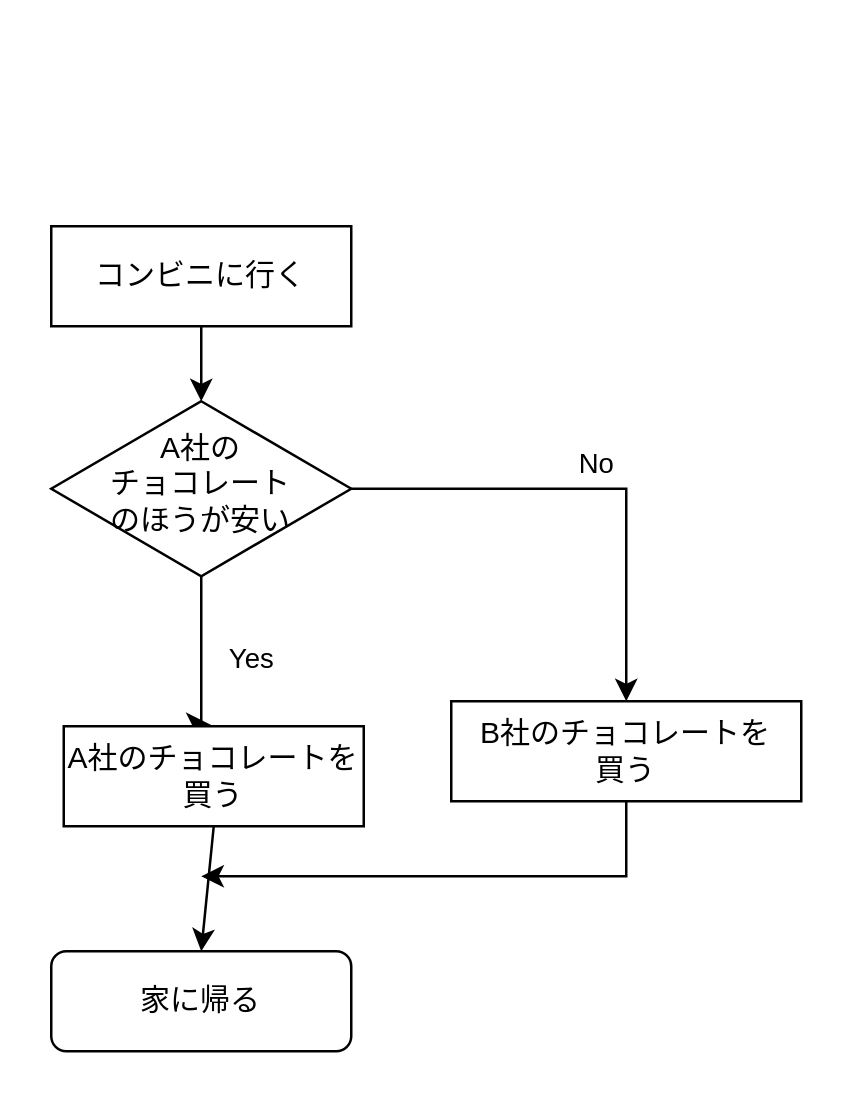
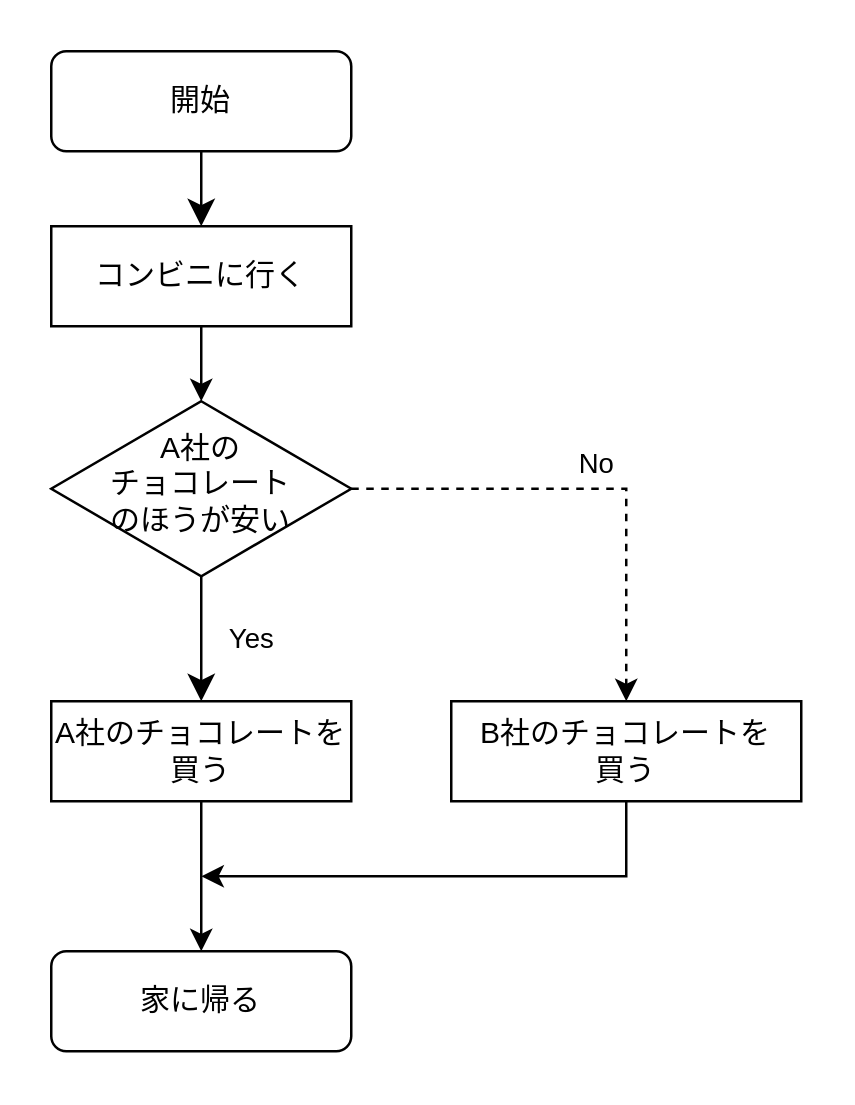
node "開始": added
edge "開始" -> "コンビニに行く": added
edge "A社の チョコレート のほうが安い" -> "B社のチョコレートを 買う": style solid -> dashed
node "A社のチョコレートを 買う": moved (214, 776) -> (201, 751)
